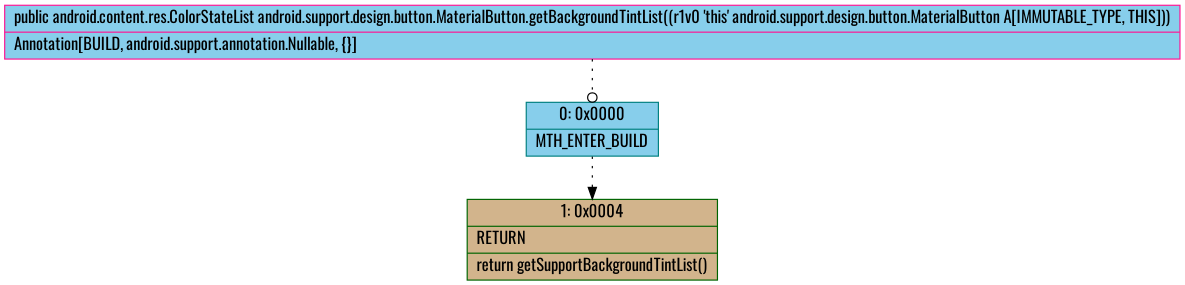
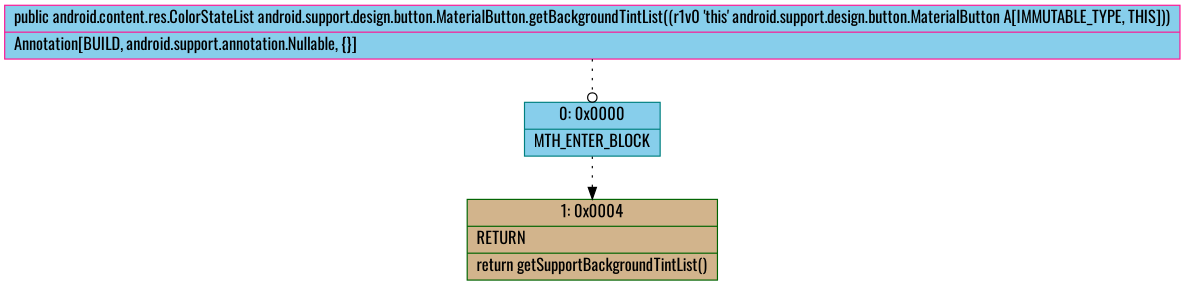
node "0: 0x0000": text "MTH_ENTER_BUILD" -> "MTH_ENTER_BLOCK"
